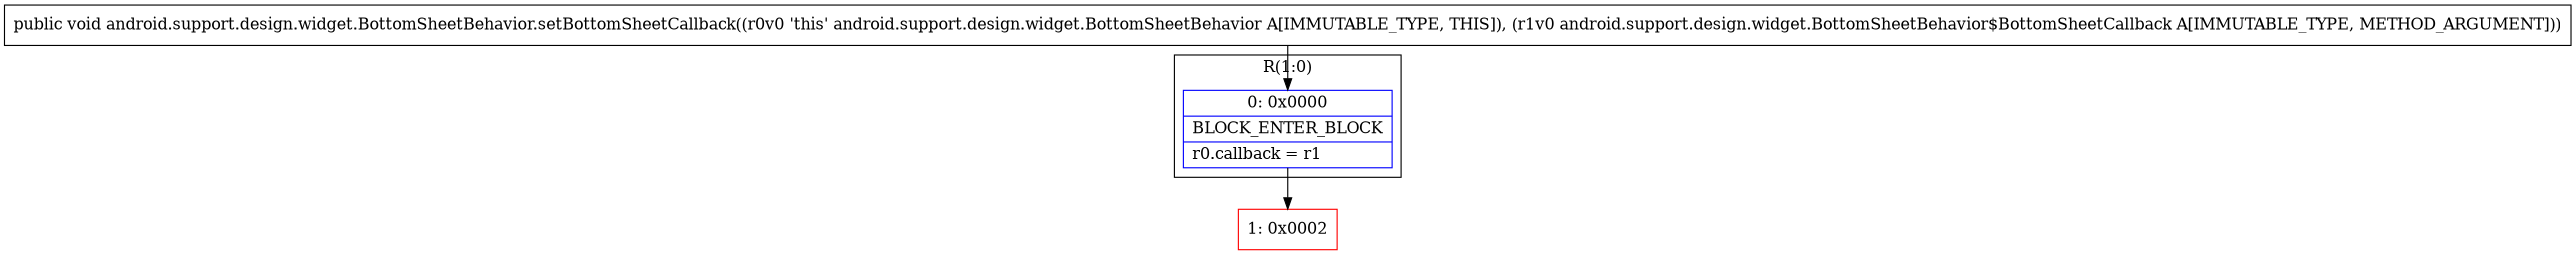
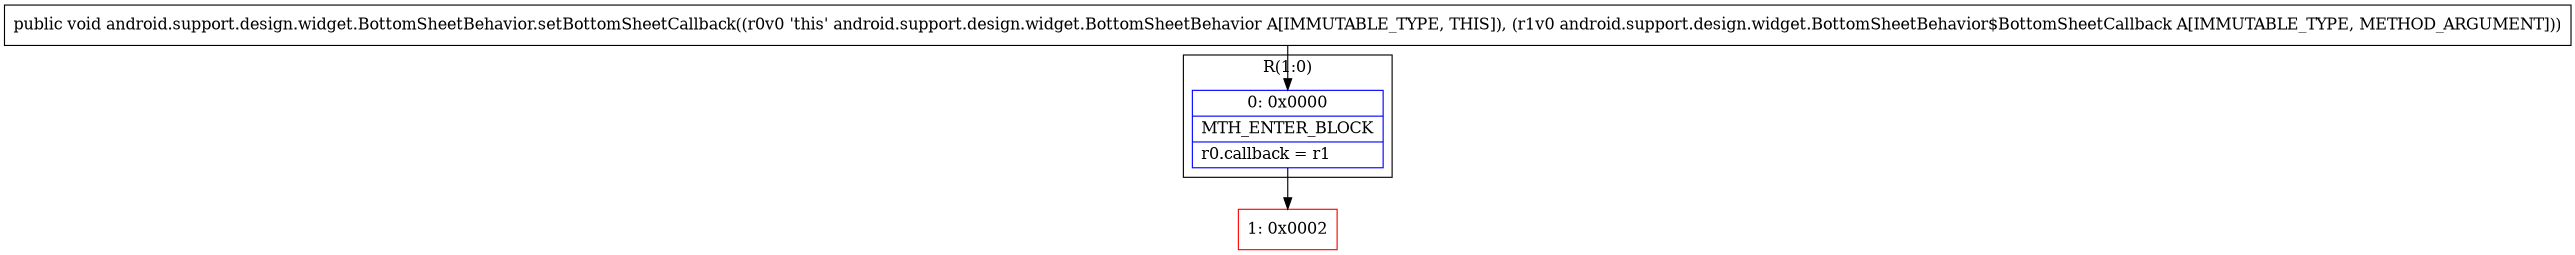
node "0: 0x0000": text "BLOCK_ENTER_BLOCK" -> "MTH_ENTER_BLOCK"
